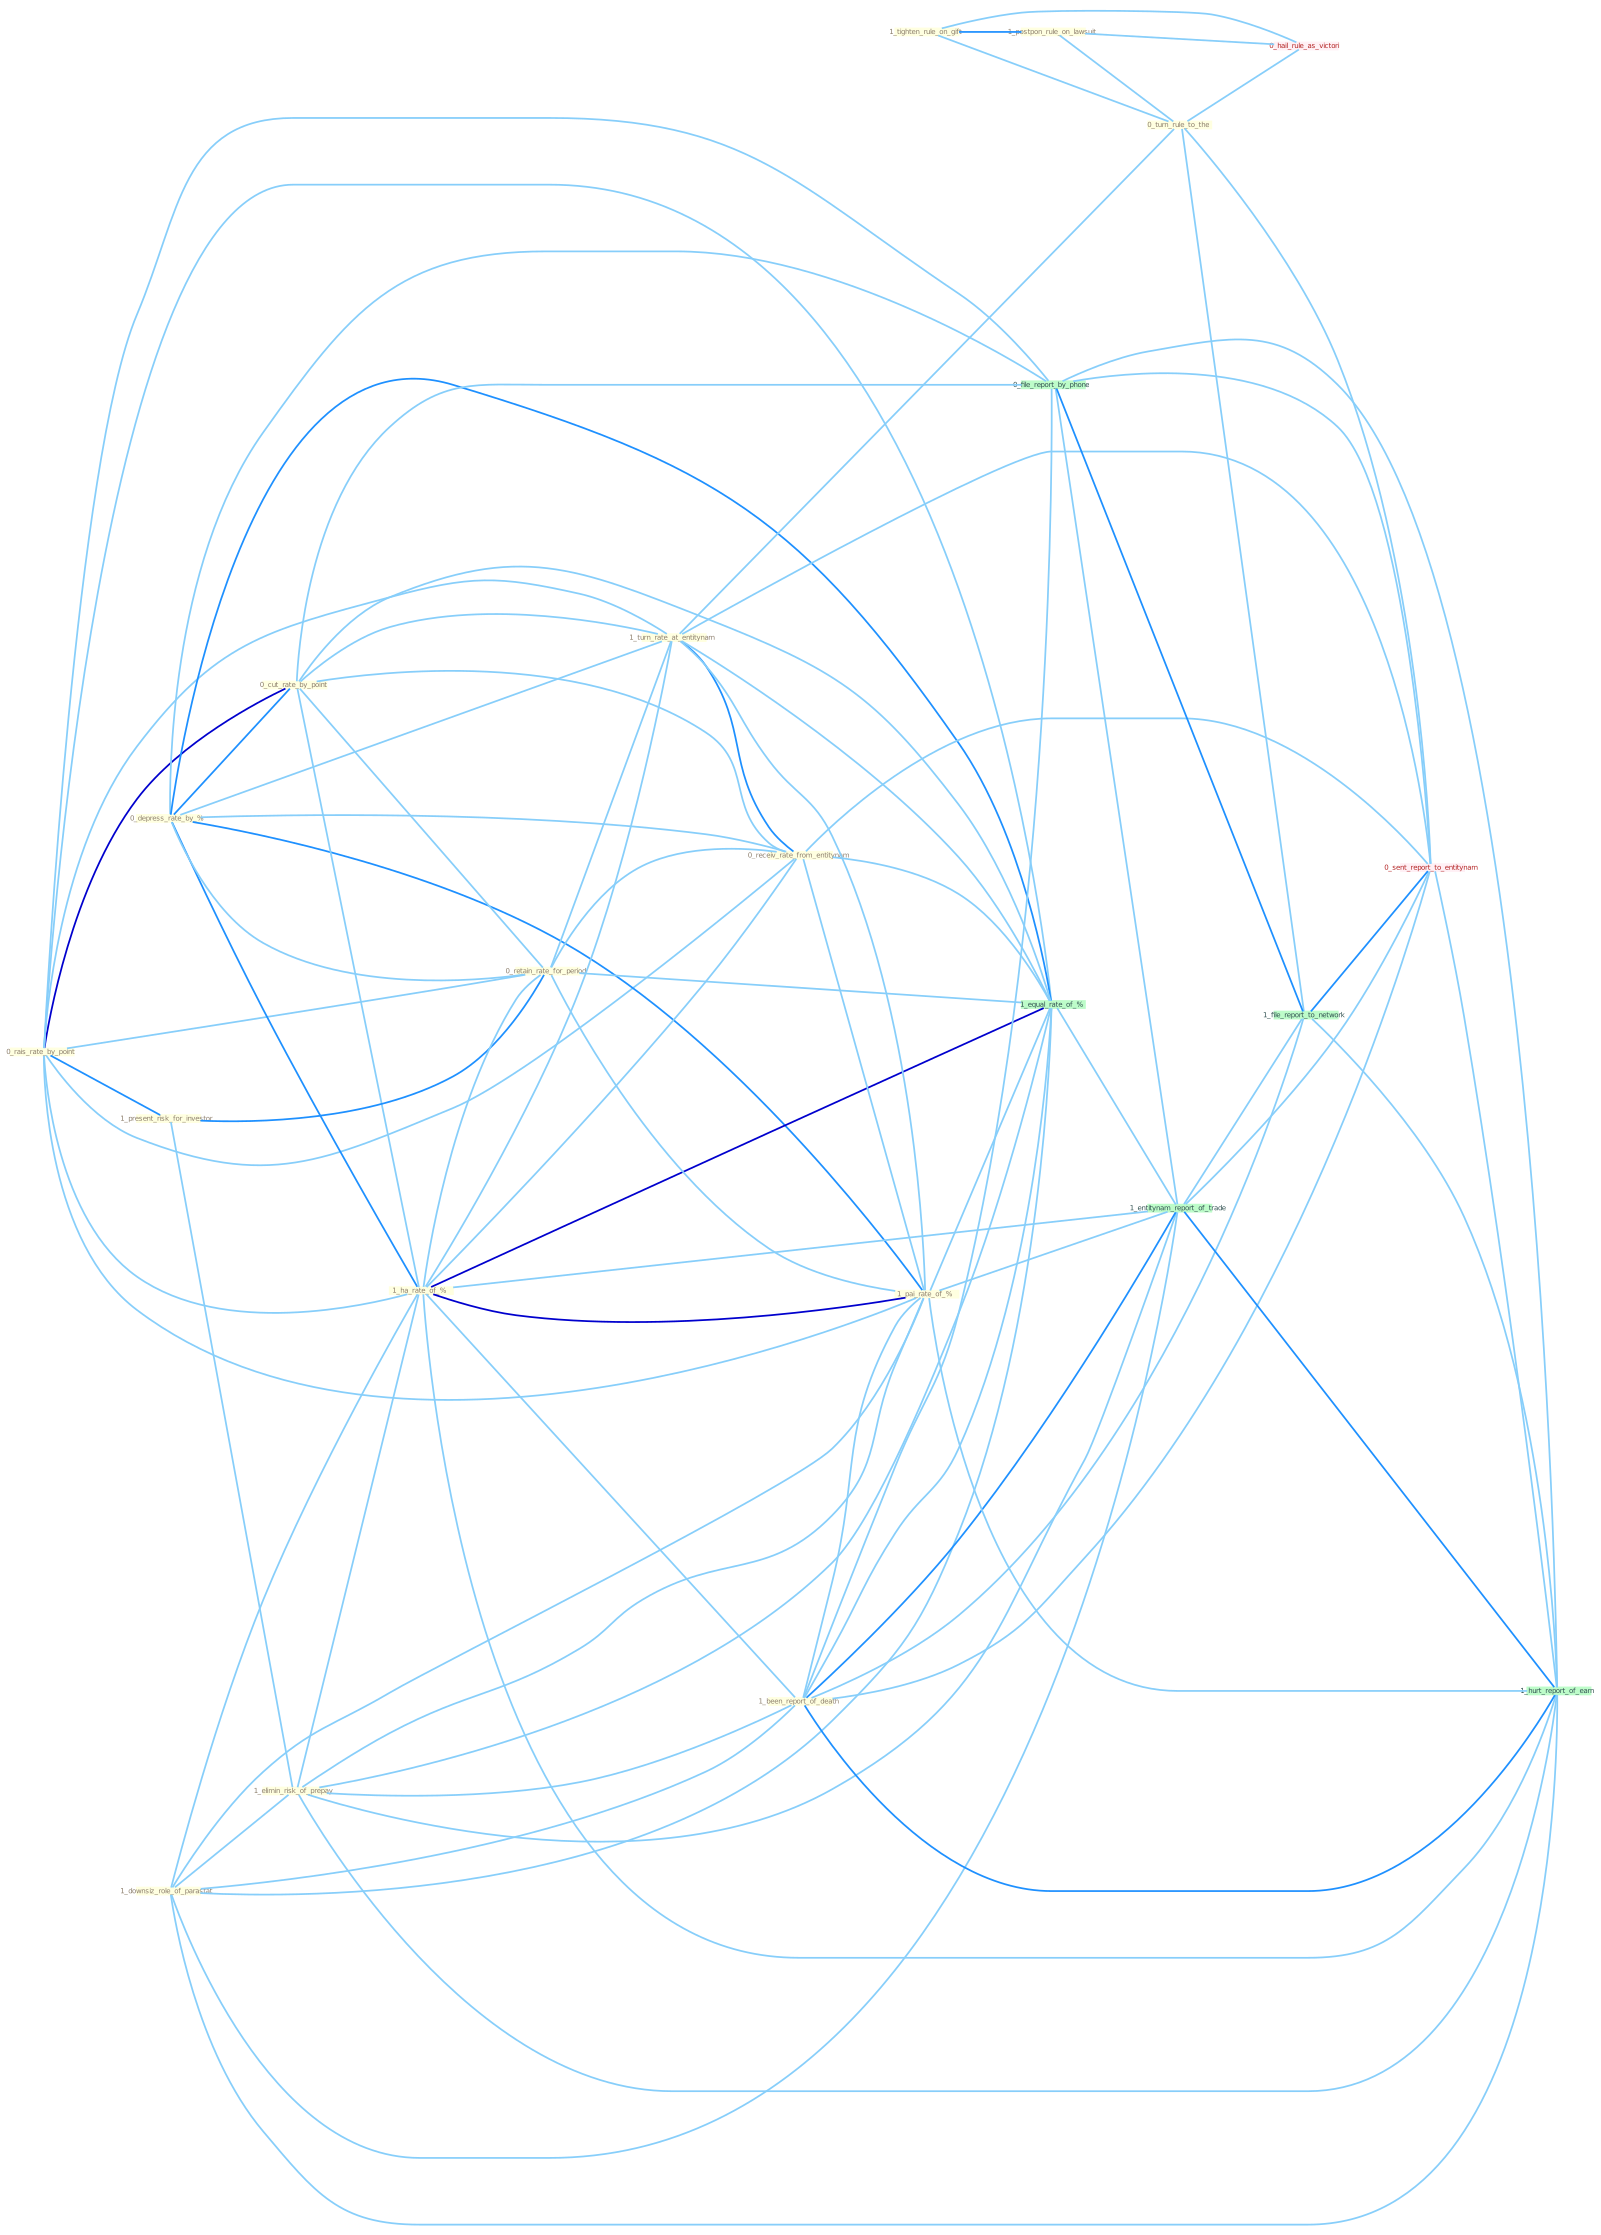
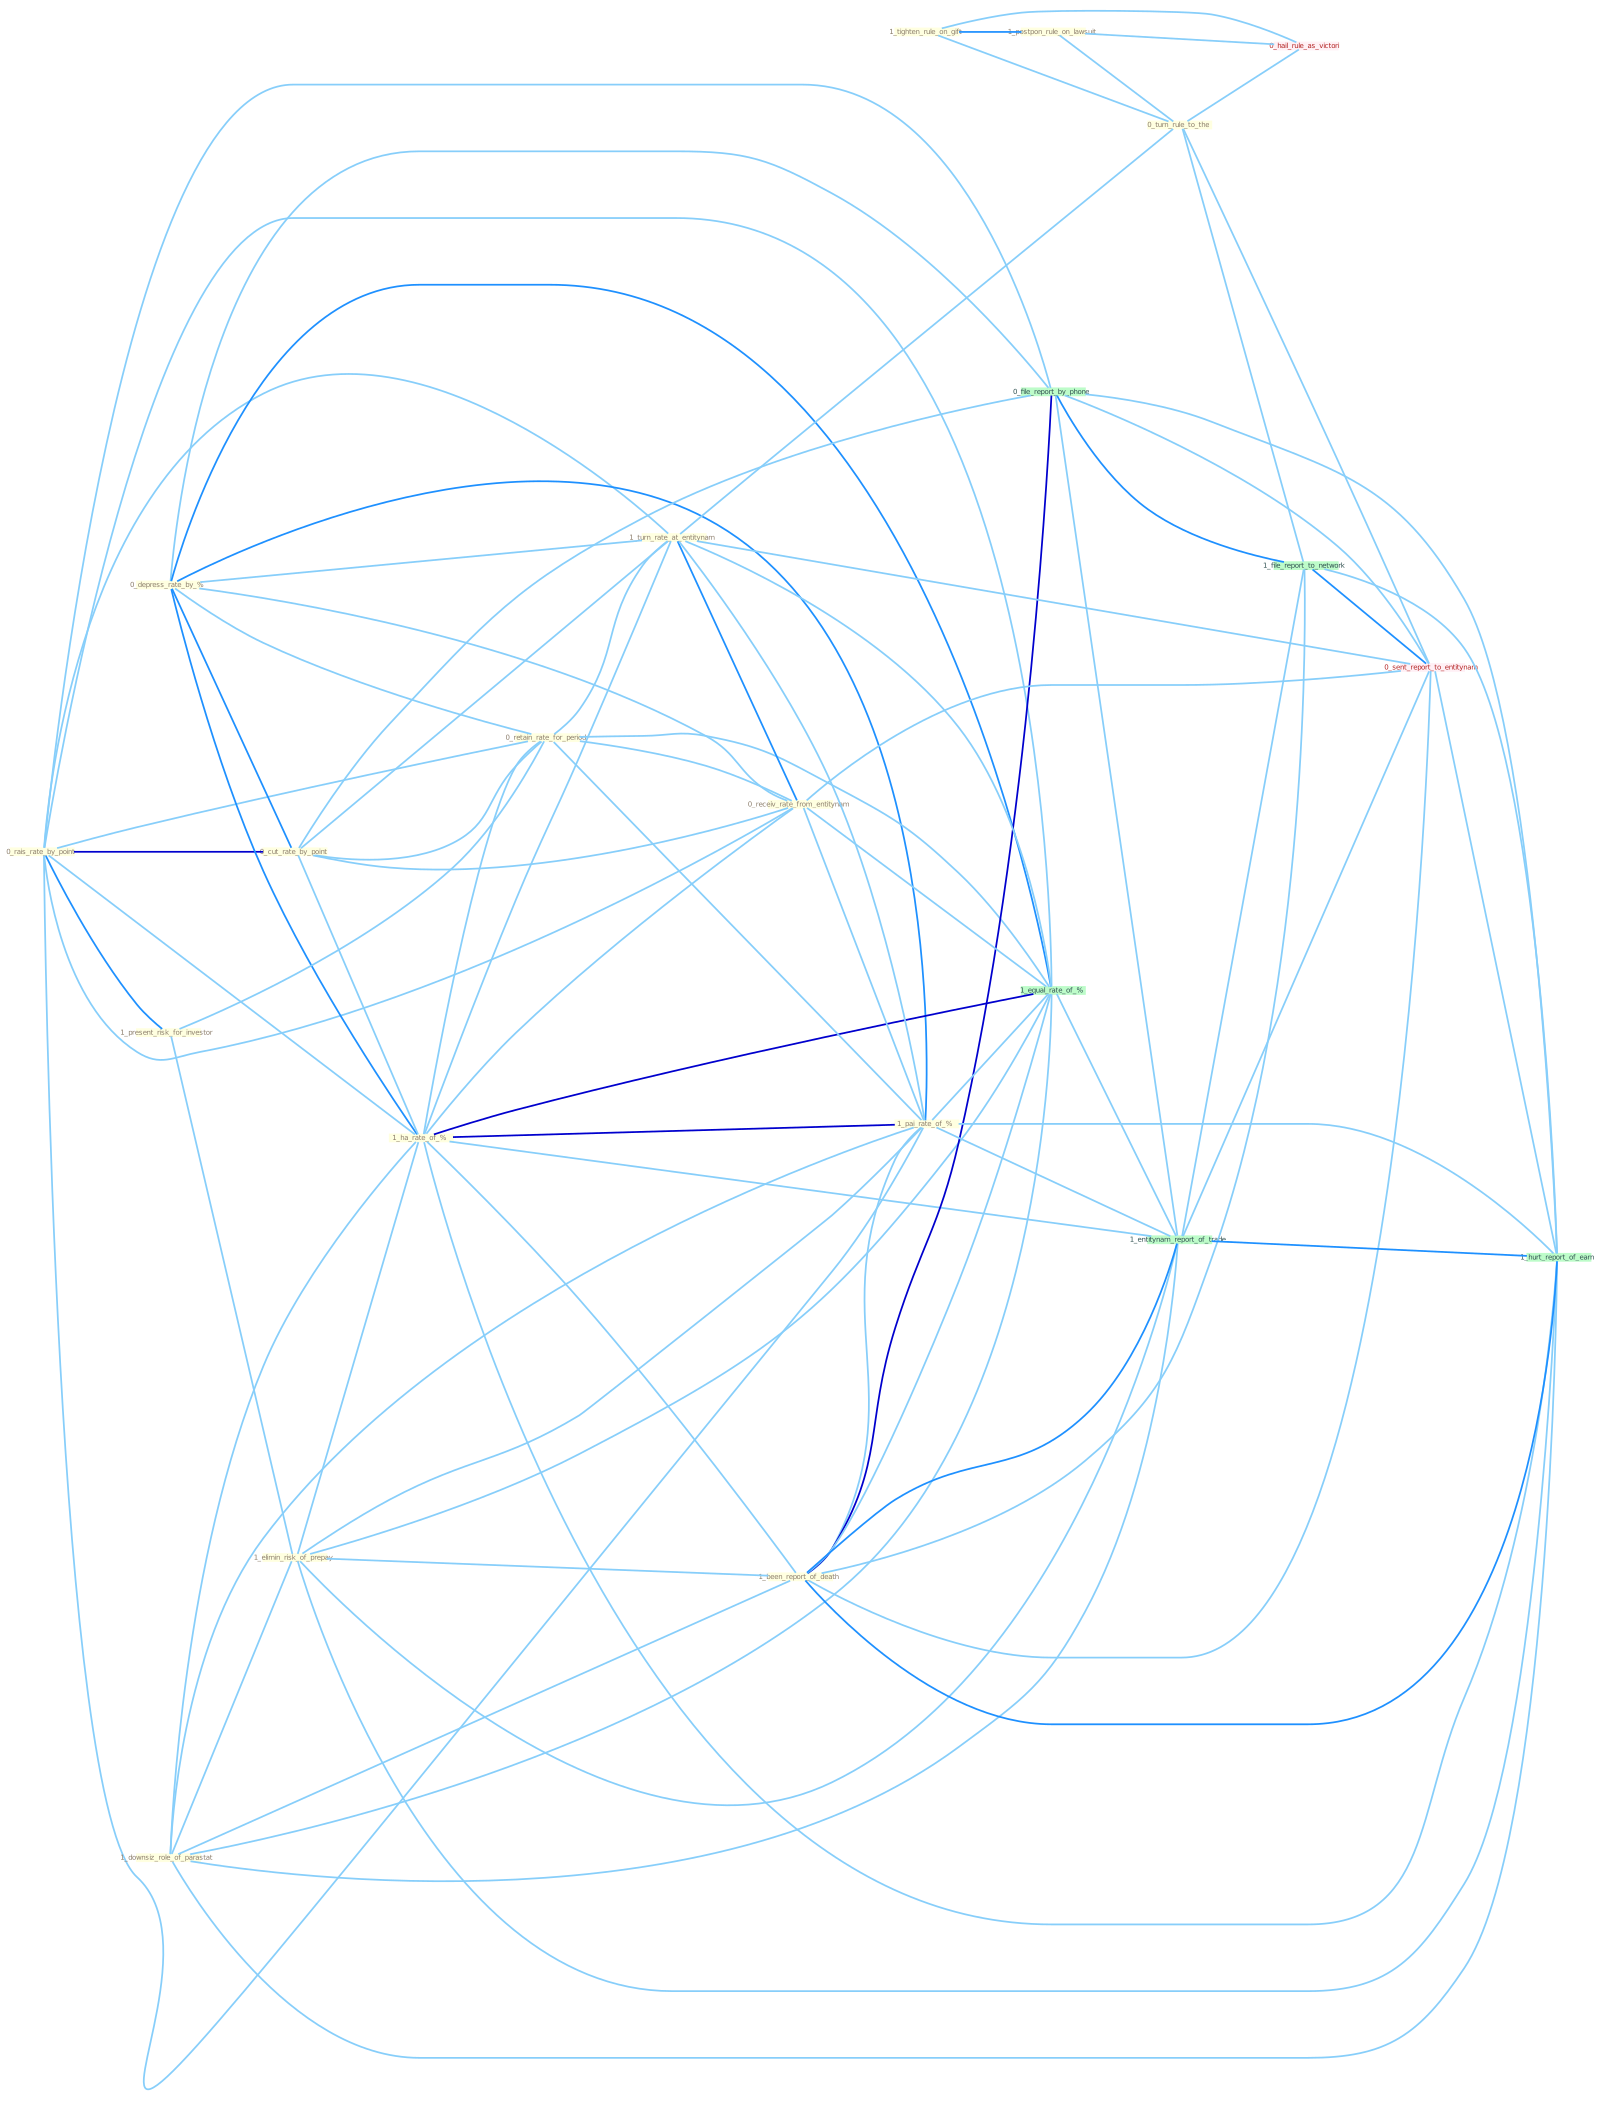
edge "0_cut_rate_by_point" -- "1_equal_rate_of_%": removed
edge "0_file_report_by_phone" -- "1_been_report_of_death": color #87cefa -> #0000cd
edge "0_retain_rate_for_period" -- "1_present_risk_for_investor": color #1e90ff -> #87cefa
